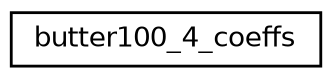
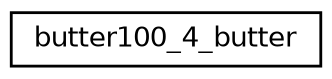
node "butter100_4_coeffs": label "butter100_4_coeffs" -> "butter100_4_butter"
